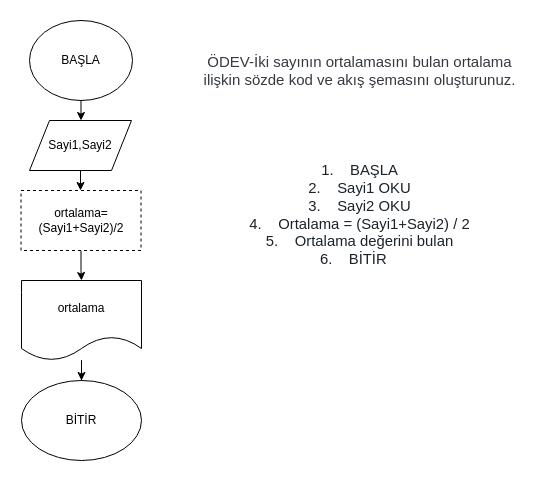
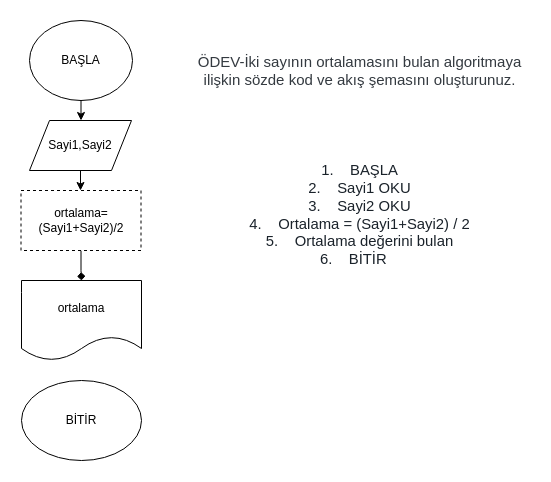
node "ÖDEV-İki sayının ortalamasını bulan ortalama ilişkin sözde kod ve akış şemasını oluşturunuz.": label "ÖDEV-İki sayının ortalamasını bulan ortalama ilişkin sözde kod ve akış şemasını oluşturunuz." -> "ÖDEV-İki sayının ortalamasını bulan algoritmaya ilişkin sözde kod ve akış şemasını oluşturunuz."
edge "ortalama=(Sayi1+Sayi2)/2" -> "ortalama": arrowhead classic -> diamond
edge "ortalama" -> "BİTİR": removed
